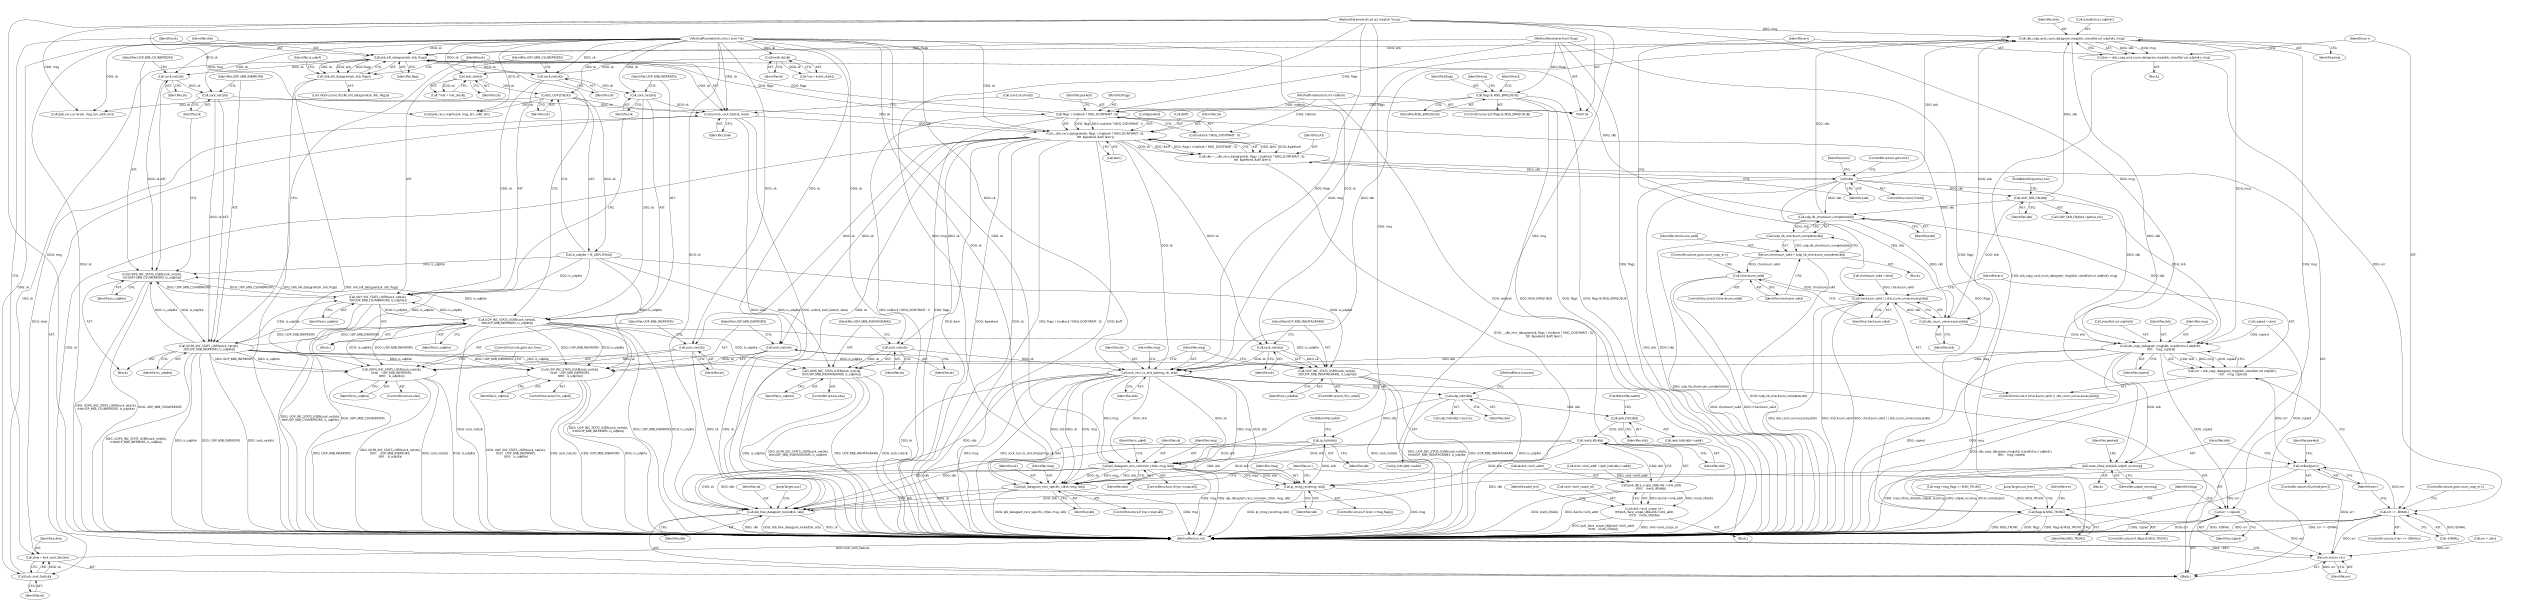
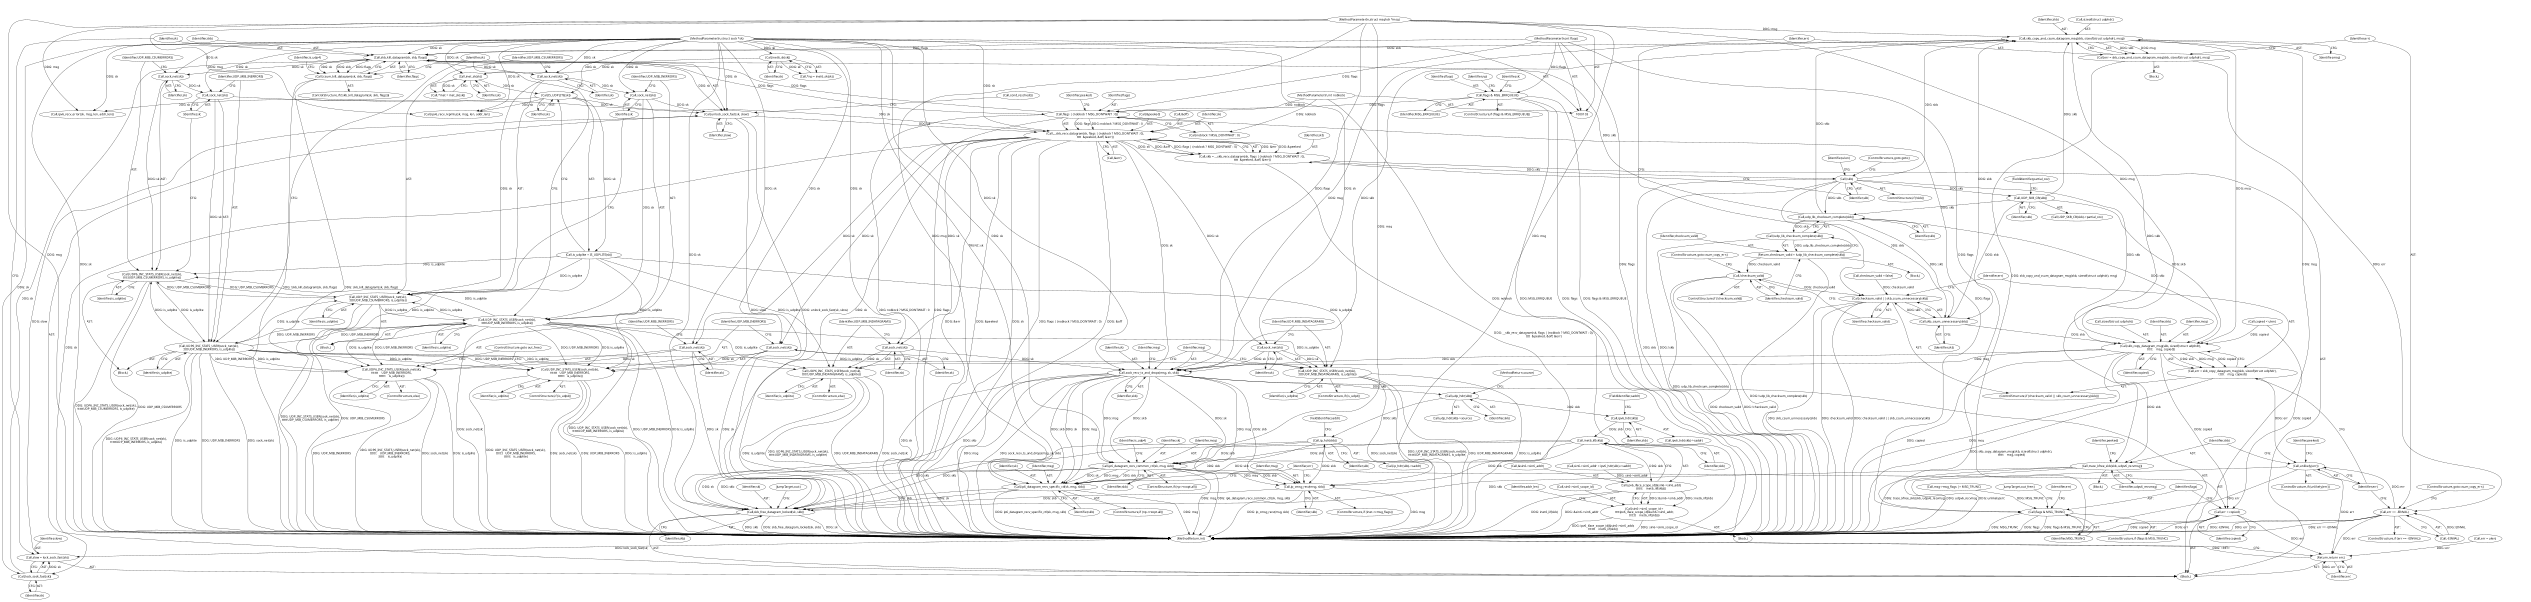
node "(Call,!skb_kill_datagram(sk, skb, flags))": label "(Call,!skb_kill_datagram(sk, skb, flags))" -> "(Call,!csum_kill_datagram(sk, skb, flags))"
edge "(Call,cond_resched())" -> "1000103": now "(MethodParameterIn,struct sock *sk)" -> "1000103"
node "(ControlStructure,goto out;)": label "(ControlStructure,goto out;)" -> "(ControlStructure,goto goto;)"
edge "(MethodParameterIn,struct sock *sk)" -> "(Call,ip6_datagram_recv_specific_ctl(sk, msg, skb))": label "DDG: sk" -> "TRUNC: sk"
node "(Call,sock_recv_ts_and_ipv(msg, sk, skb))": label "(Call,sock_recv_ts_and_ipv(msg, sk, skb))" -> "(Call,sock_recv_ts_and_drops(msg, sk, skb))"
edge "(Call,udp_hdr(skb))" -> "(Call,ip_hdr(skb)->saddr)": now "(Call,ip_hdr(skb))" -> "(Call,ip_hdr(skb)->saddr)"
edge "(Call,slow = lock_sock_fast(sk))" -> "(MethodReturn,int)": reversed
